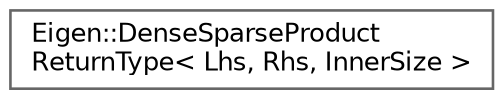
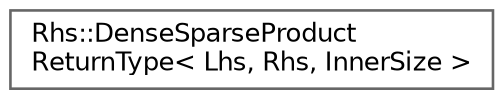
node "Eigen::DenseSparseProduct ReturnType< Lhs, Rhs, InnerSize >": label "Eigen::DenseSparseProduct ReturnType< Lhs, Rhs, InnerSize >" -> "Rhs::DenseSparseProduct ReturnType< Lhs, Rhs, InnerSize >"
